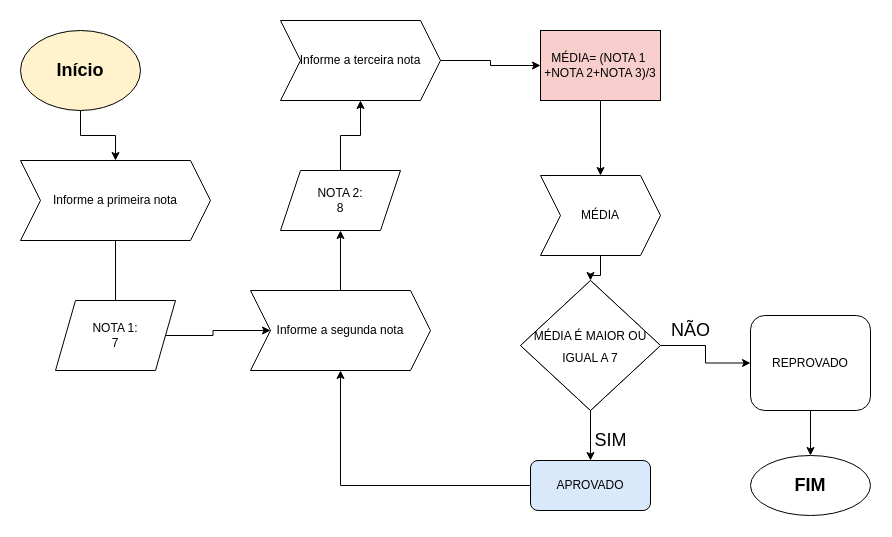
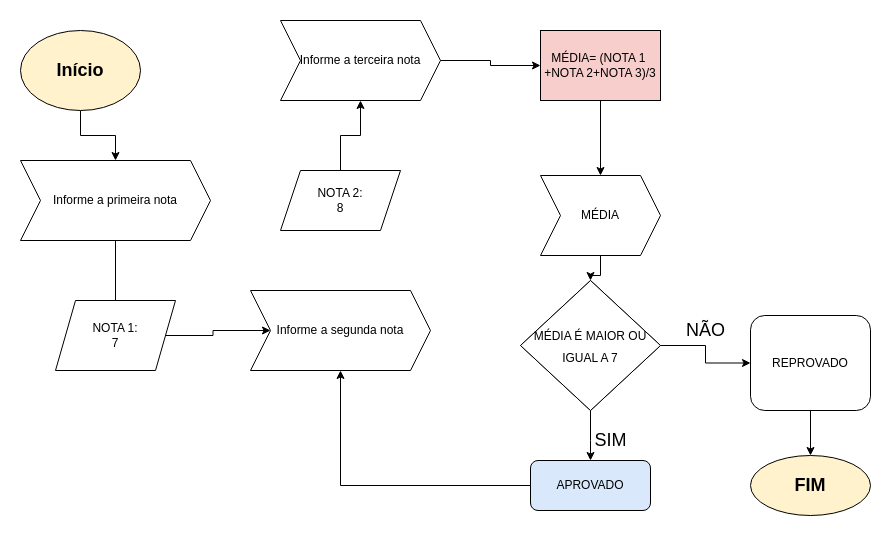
edge "Informe a segunda nota" -> "NOTA 2: 8": removed
node "NÃO": moved (691, 331) -> (706, 331)
node "FIM": fillcolor #ffffff -> #fff2cc
